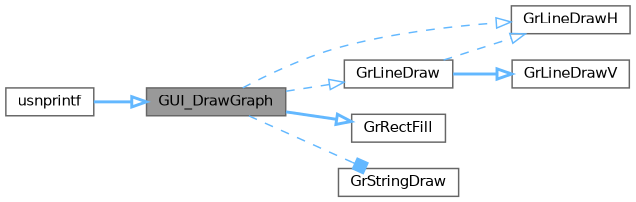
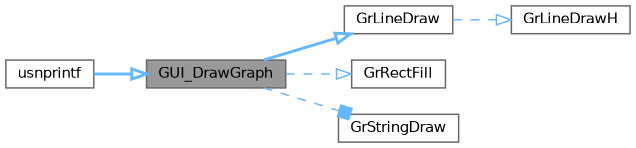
edge "GUI_DrawGraph" -> "GrLineDrawH": removed
node "GrLineDrawV": removed
edge "GUI_DrawGraph" -> "GrLineDraw": style dashed -> bold
edge "GUI_DrawGraph" -> "GrRectFill": style bold -> dashed
